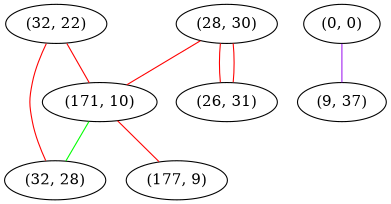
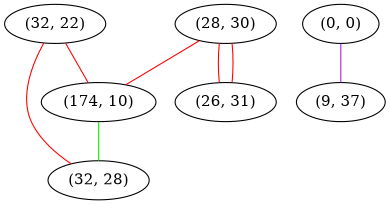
node "(171, 10)": label "(171, 10)" -> "(174, 10)"
node "(177, 9)": removed
